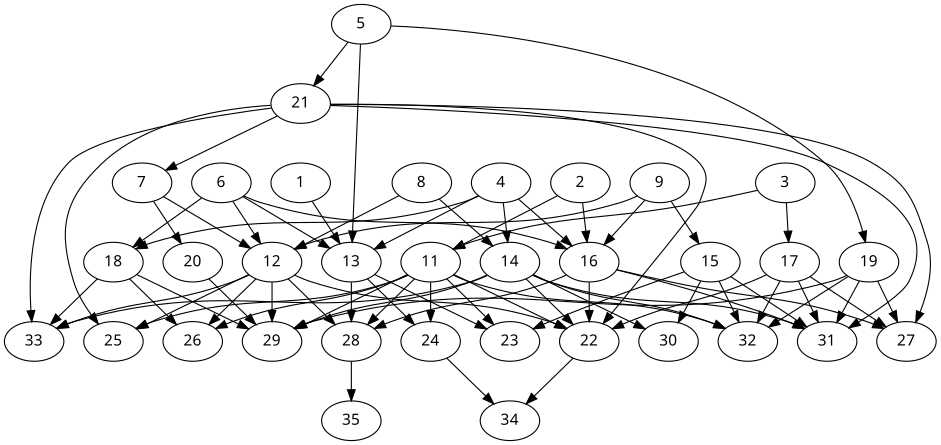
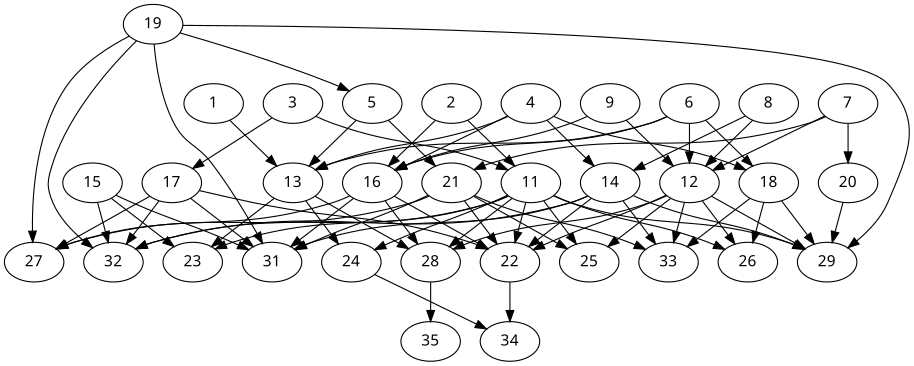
edge "5" -> "19": reversed
edge "21" -> "7": reversed
edge "9" -> "15": removed
node "30": removed
